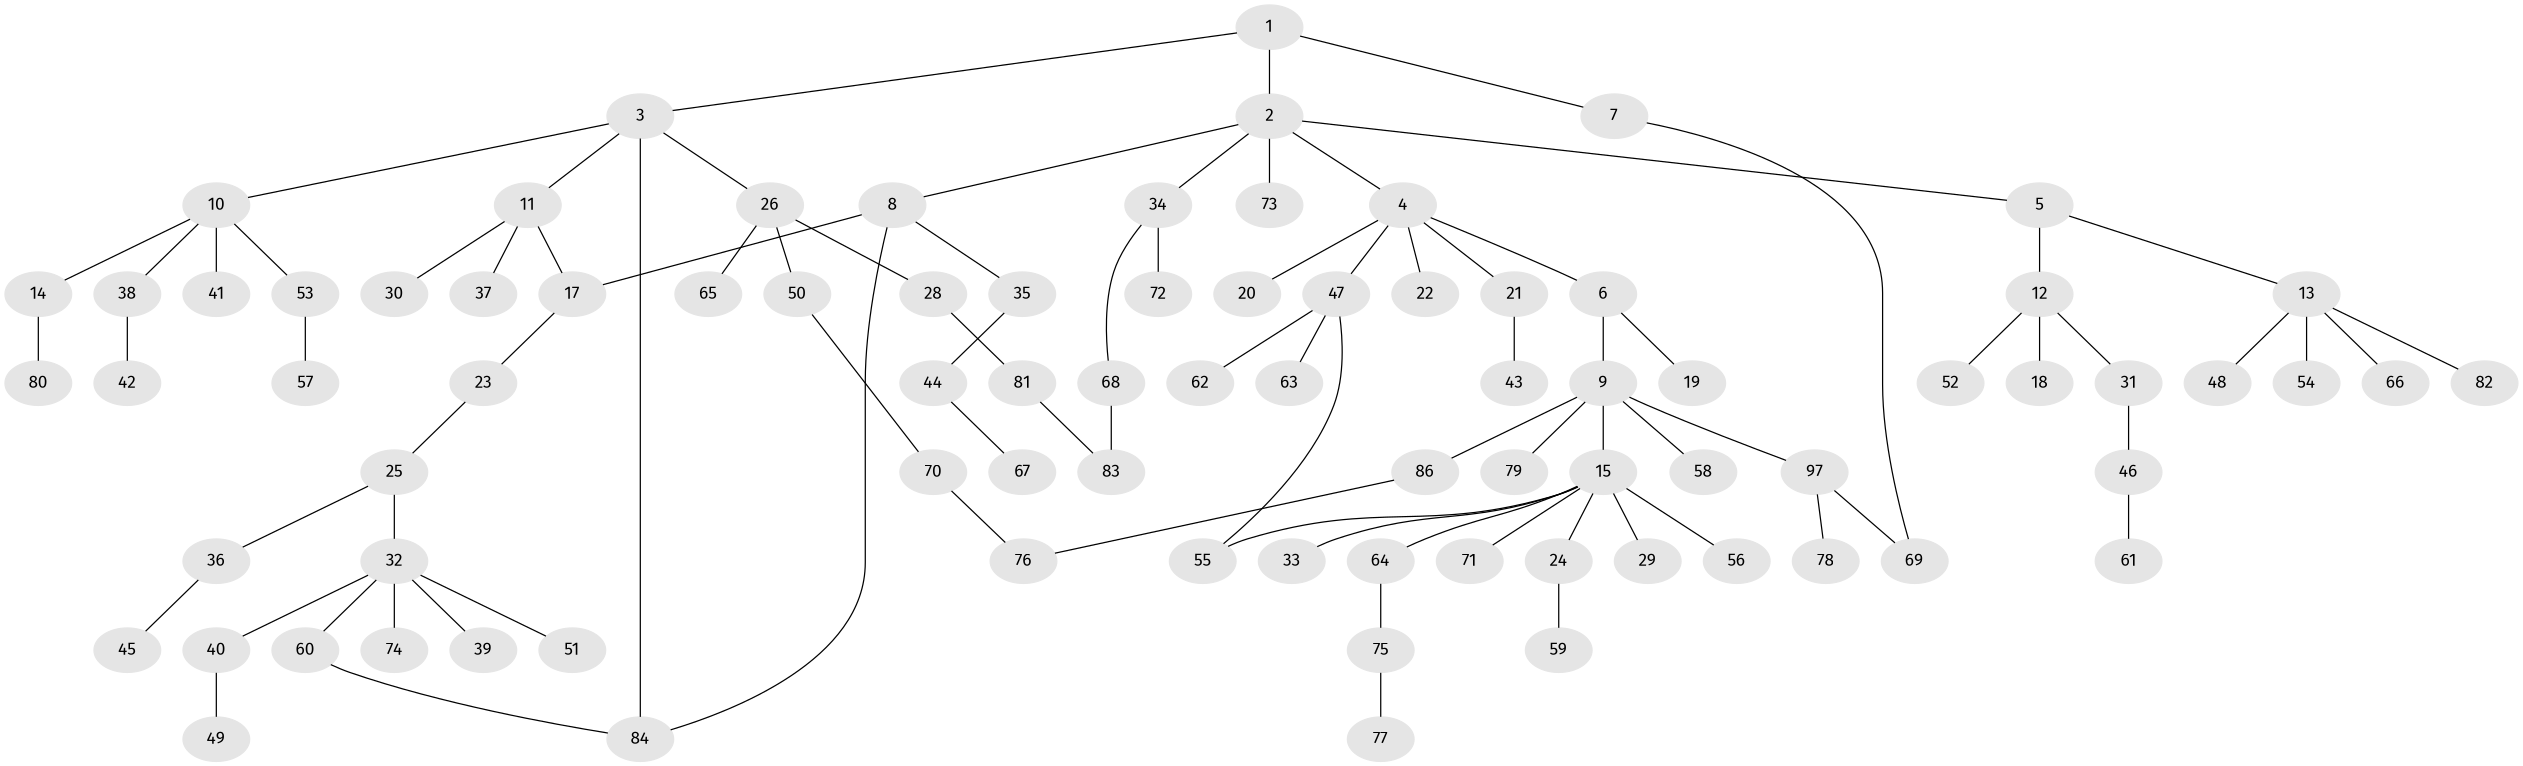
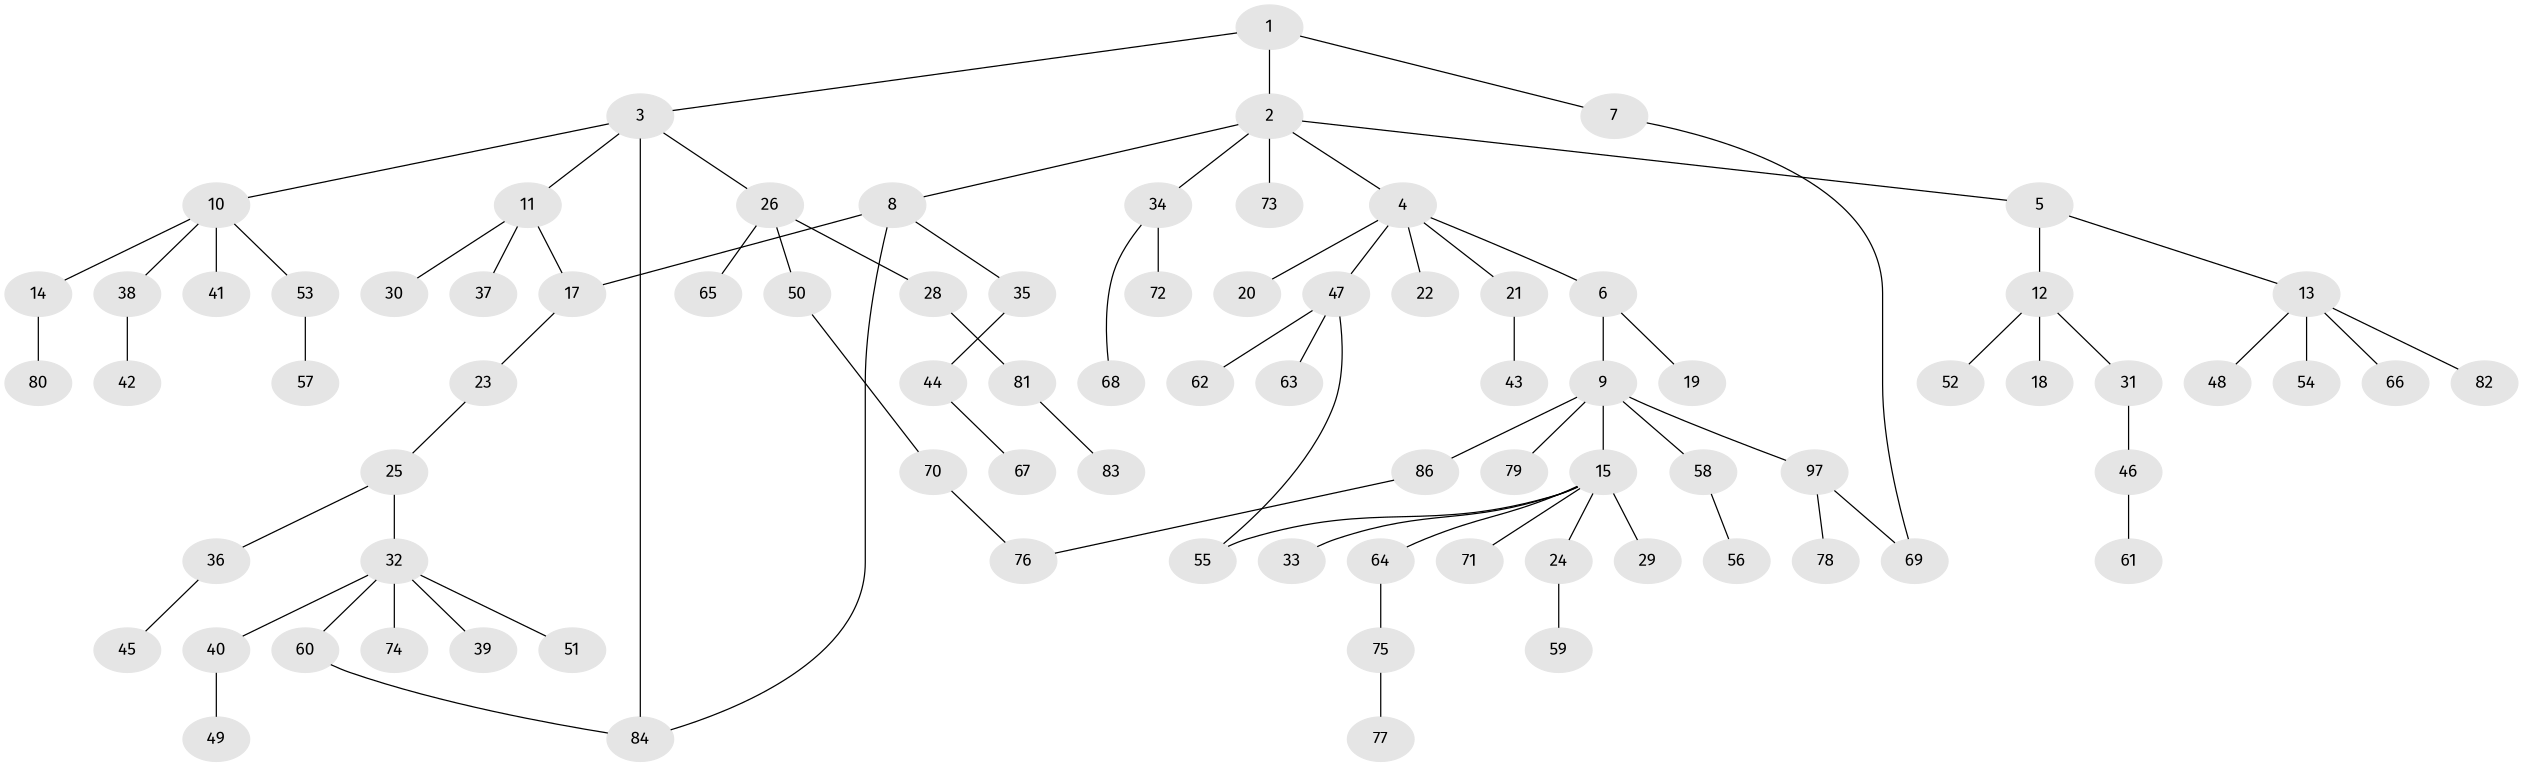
edge "68" -- "83": removed
edge "15" -- "56": now "58" -- "56"
